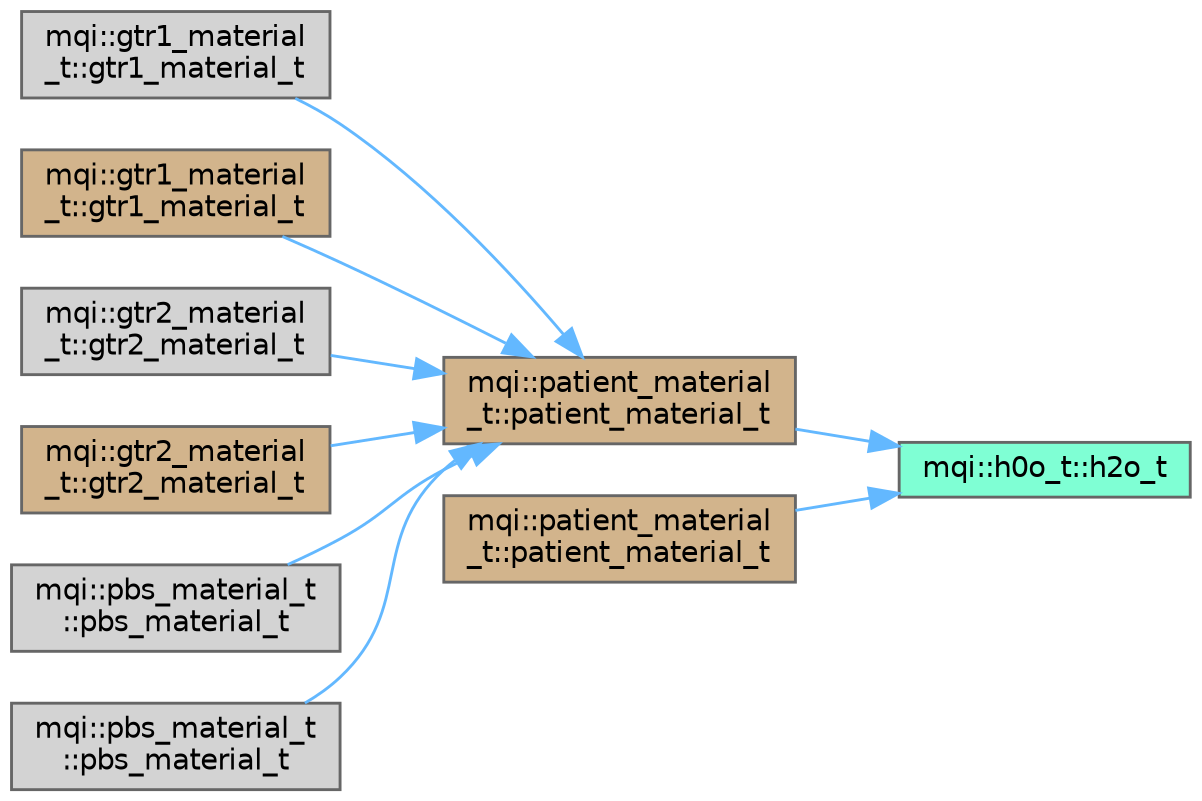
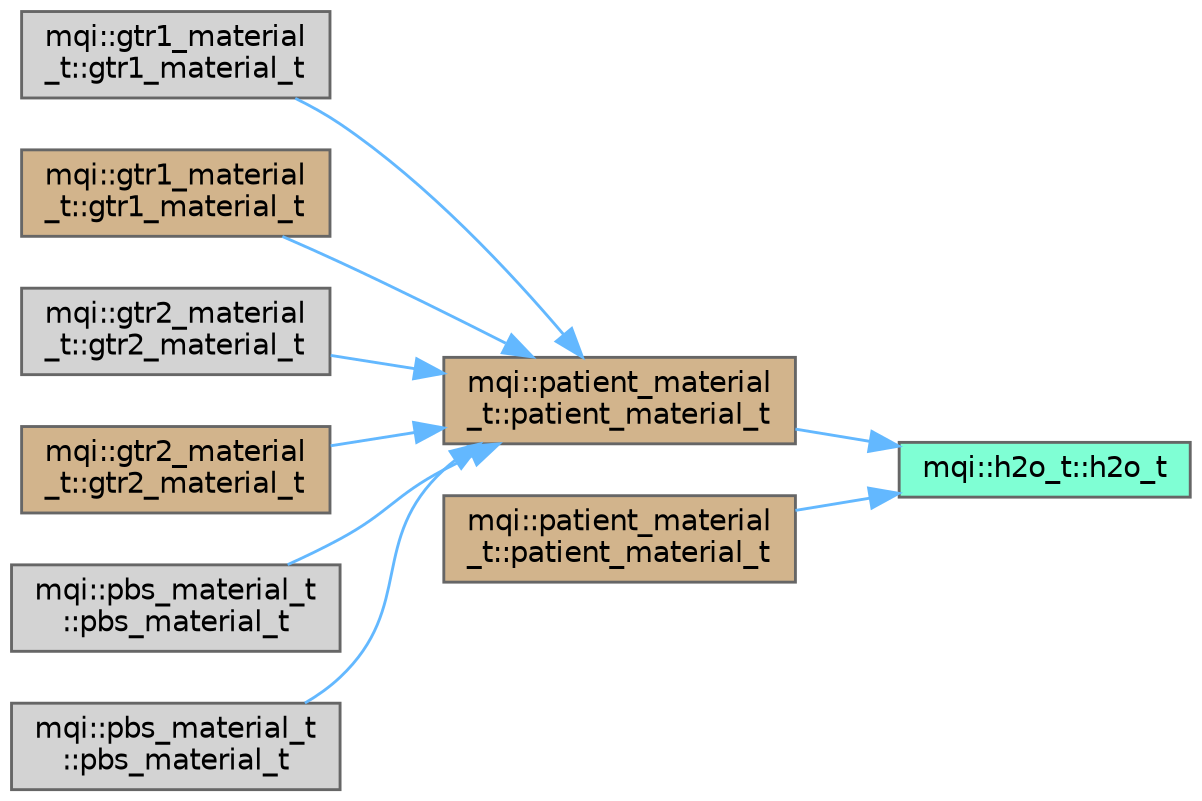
node "mqi::h0o_t::h2o_t": label "mqi::h0o_t::h2o_t" -> "mqi::h2o_t::h2o_t"
